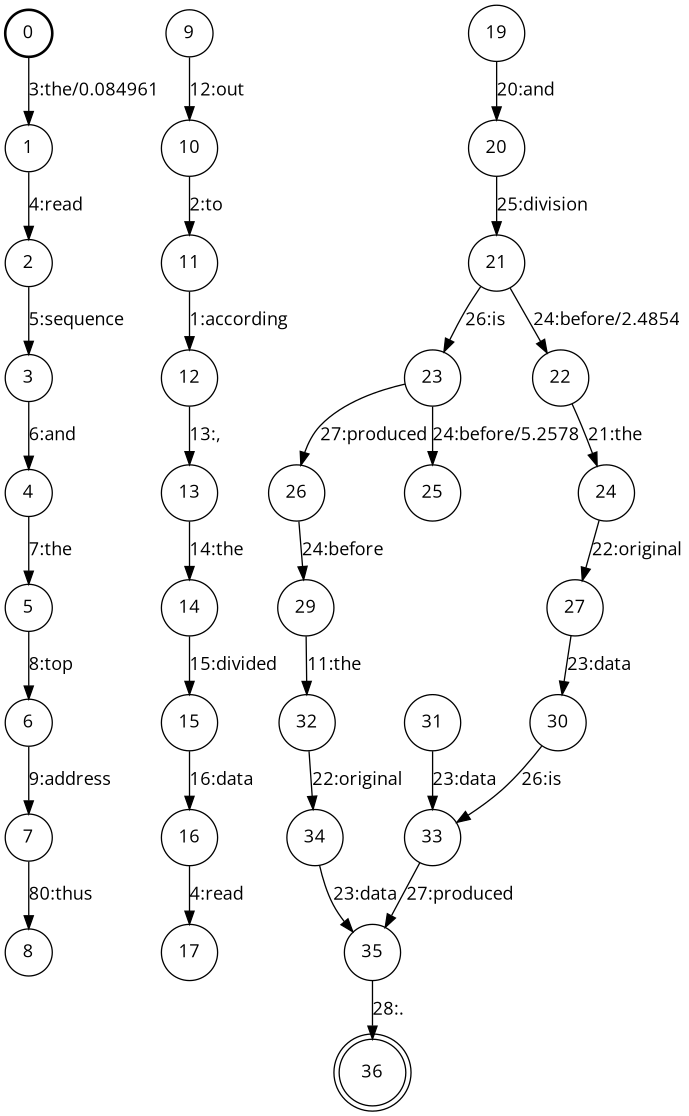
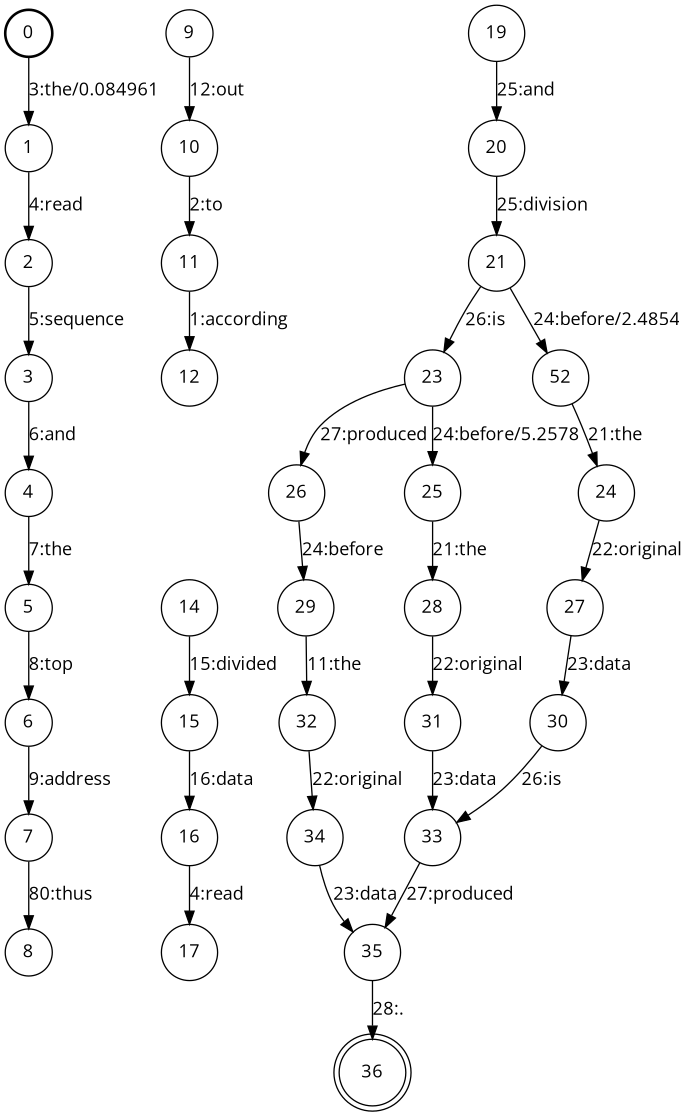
edge "19" -> "20": label "20:and" -> "25:and"
node "22": label "22" -> "52"
node "13": removed
node "28": added
